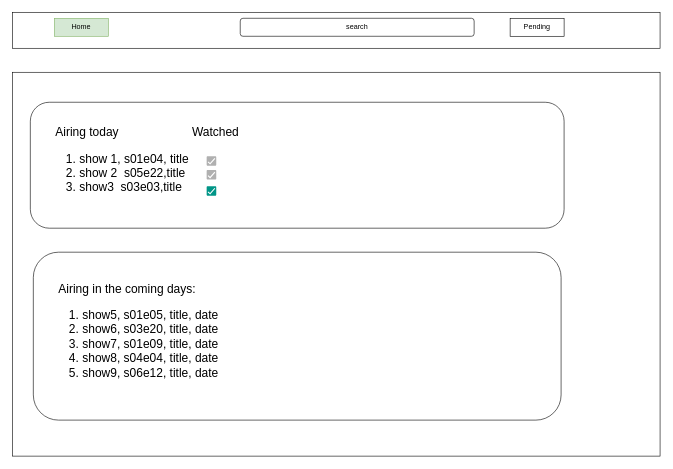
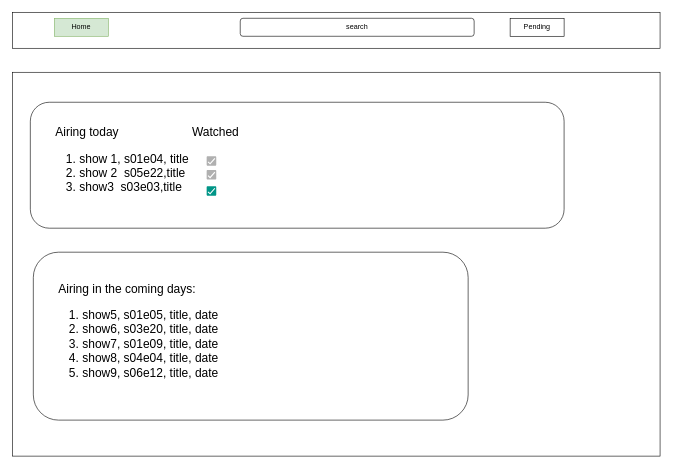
node "Airing in the coming days:show5, s01e05, title, date show6, s03e20, title, date show7, s01e09, title, date show8, s04e04, title, date show9, s06e12, title, date": size 528x168 -> 435x168
